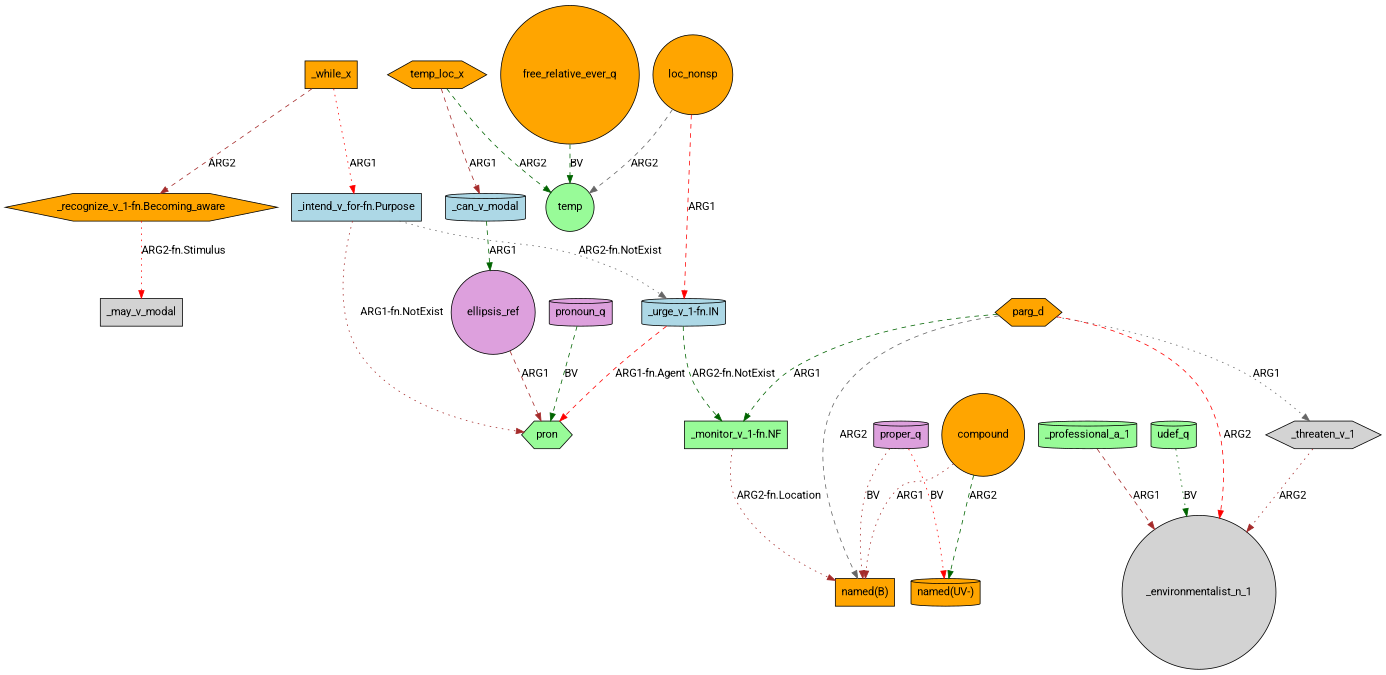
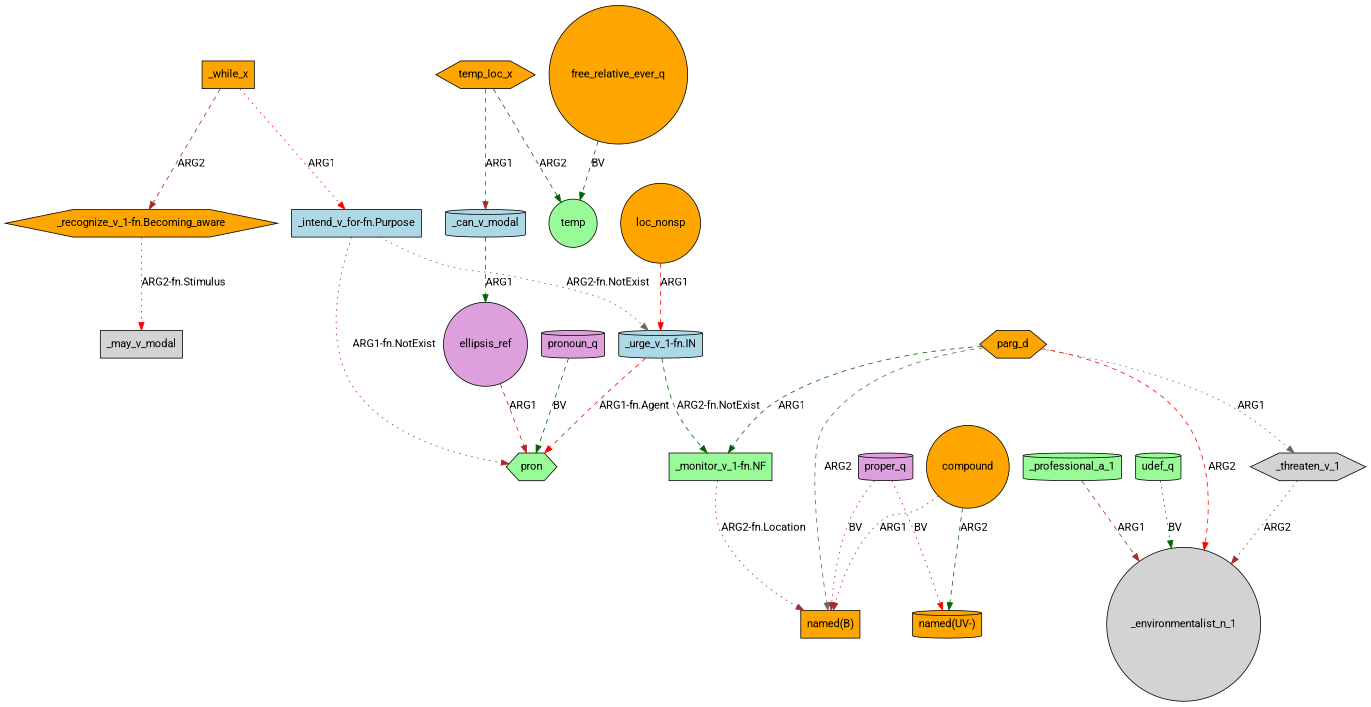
edge "loc_nonsp" -> "temp": removed, label "ARG2"
